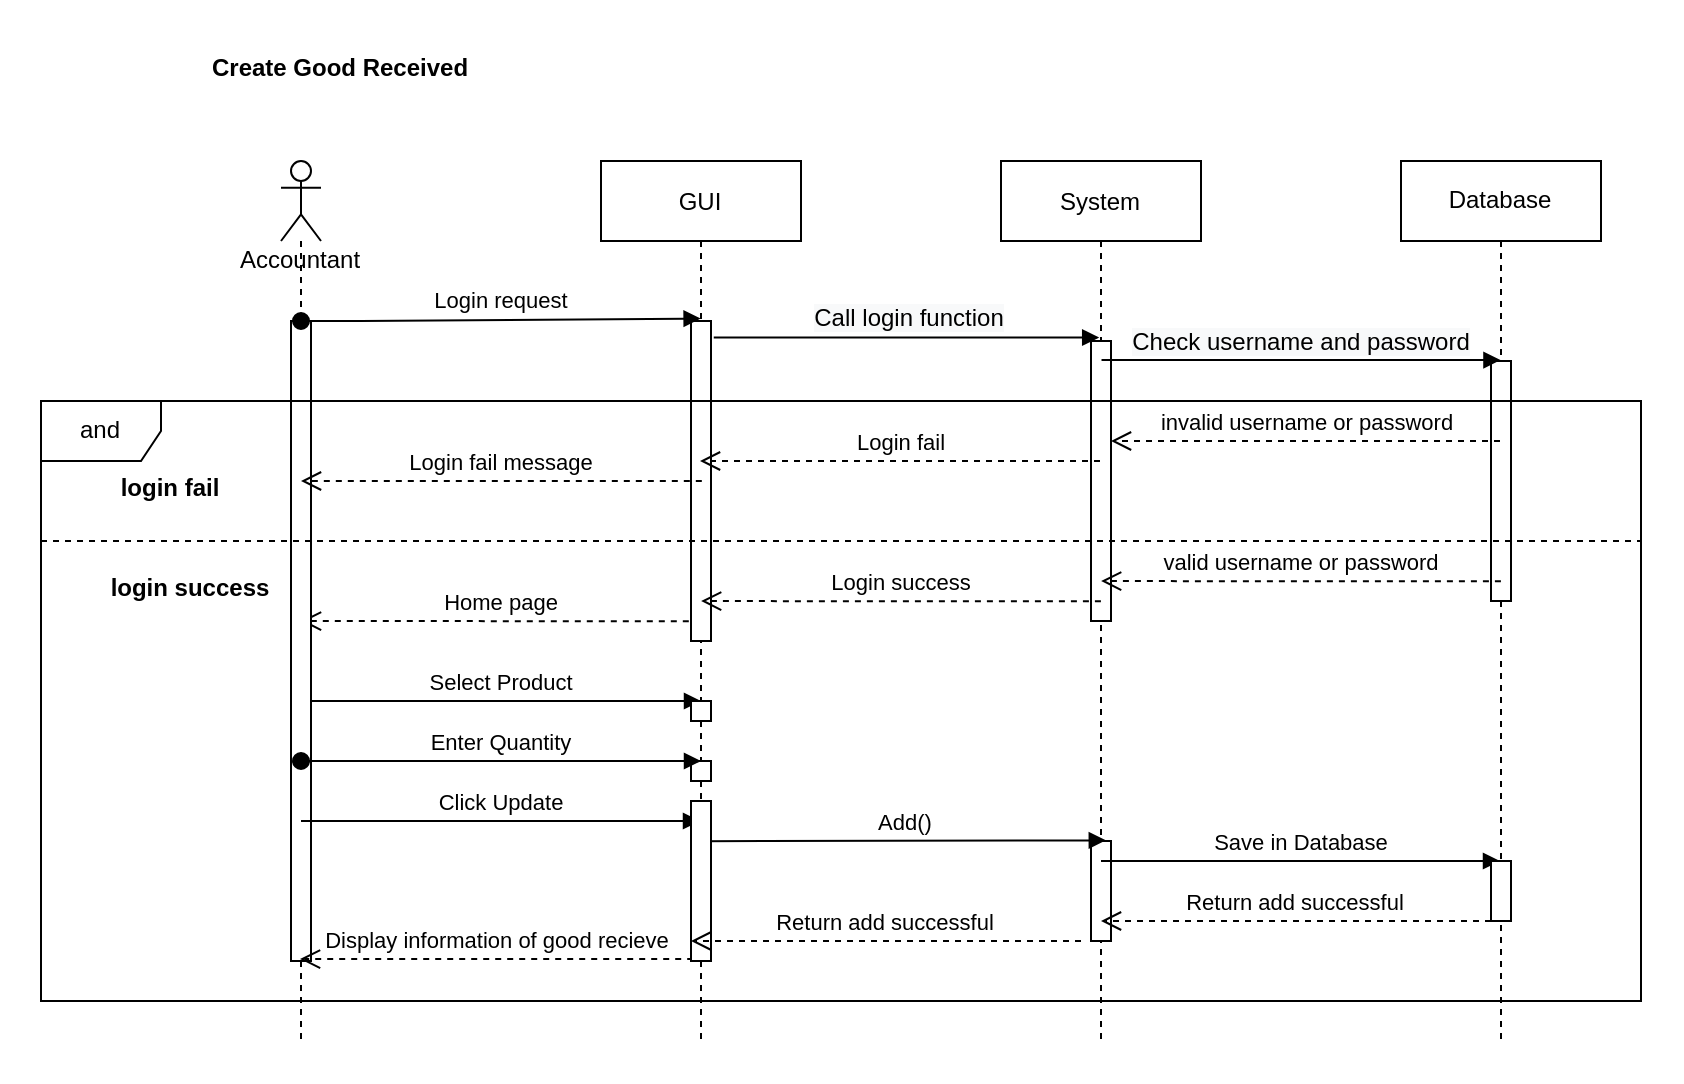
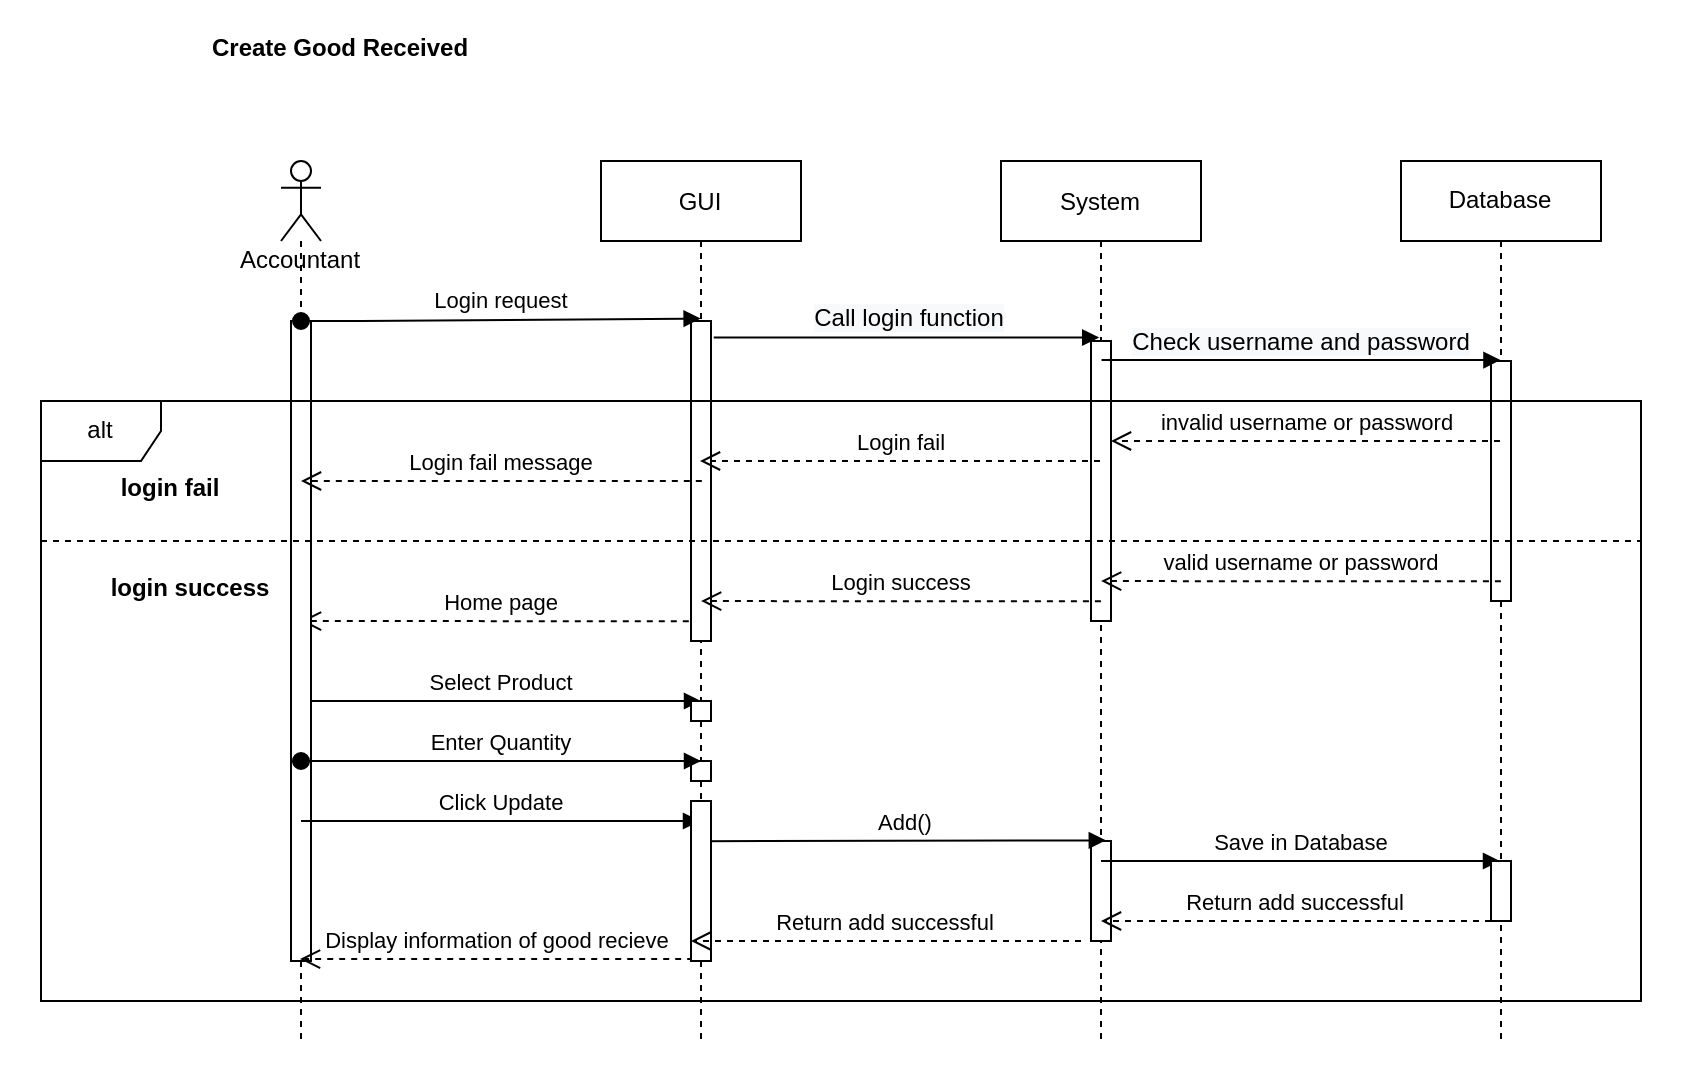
node "Create Good Received": moved (341, 67) -> (341, 47)
node "and": label "and" -> "alt"
